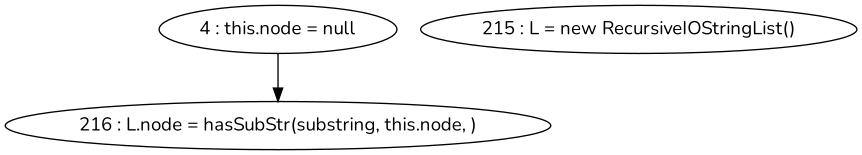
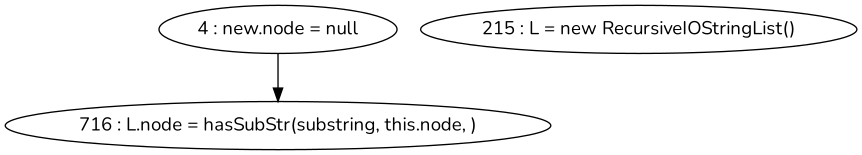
node "4 : this.node = null": label "4 : this.node = null" -> "4 : new.node = null"
node "216 : L.node = hasSubStr(substring, this.node, )": label "216 : L.node = hasSubStr(substring, this.node, )" -> "716 : L.node = hasSubStr(substring, this.node, )"
